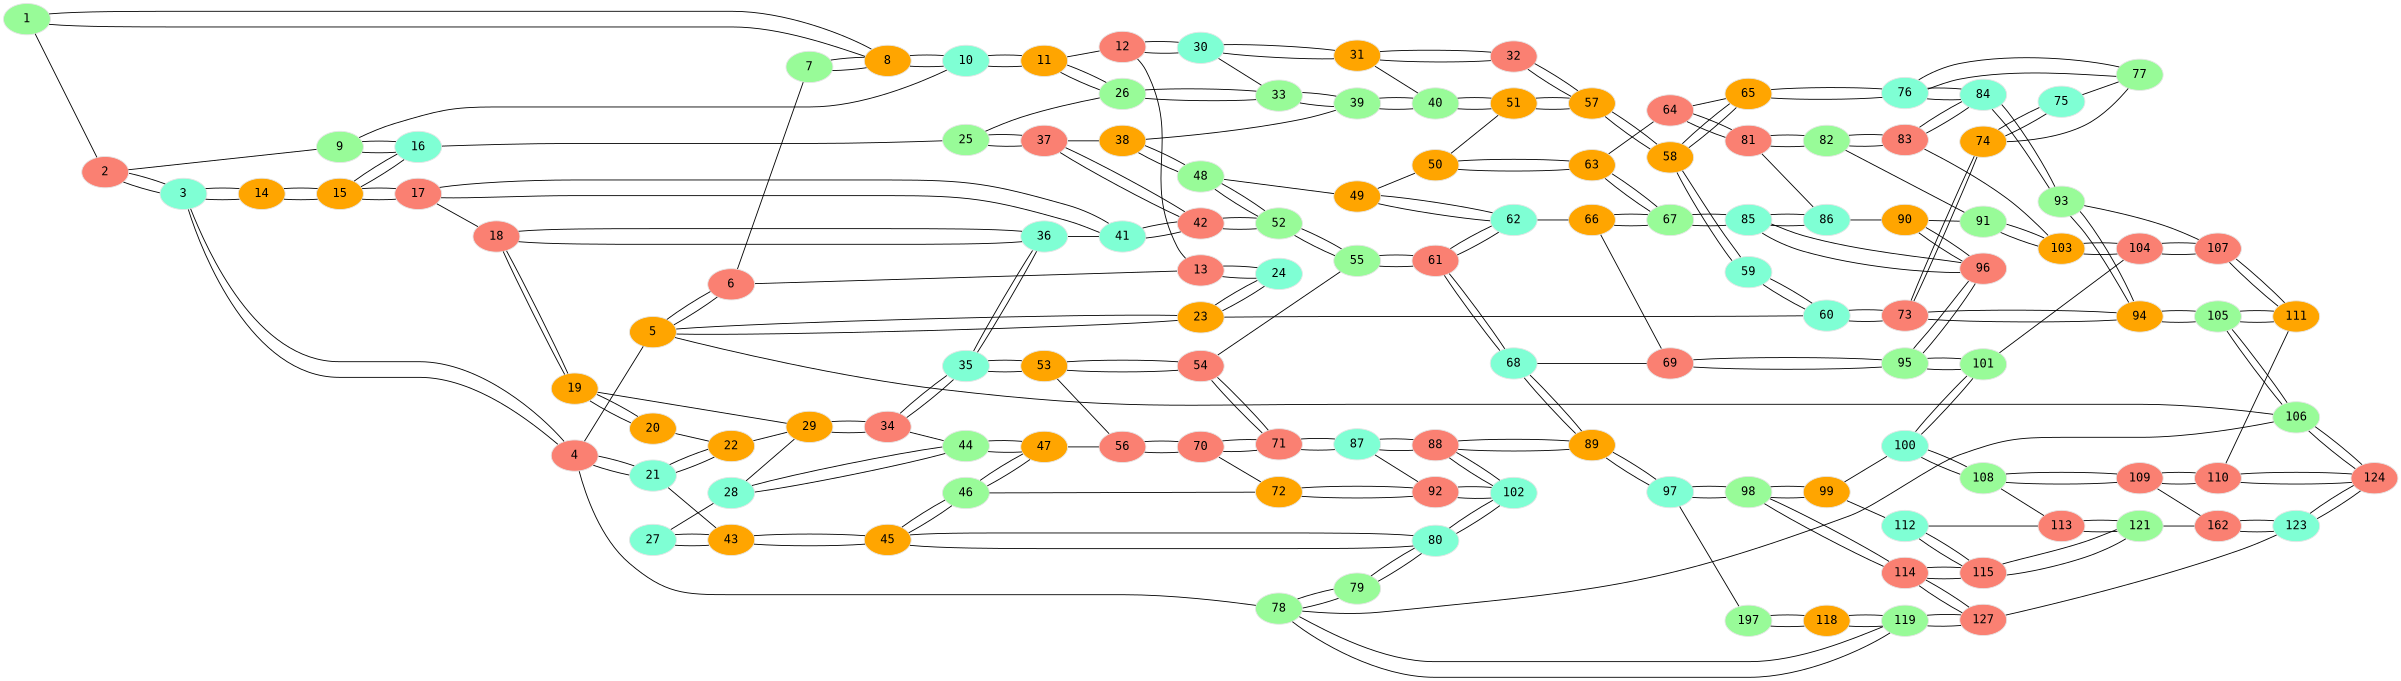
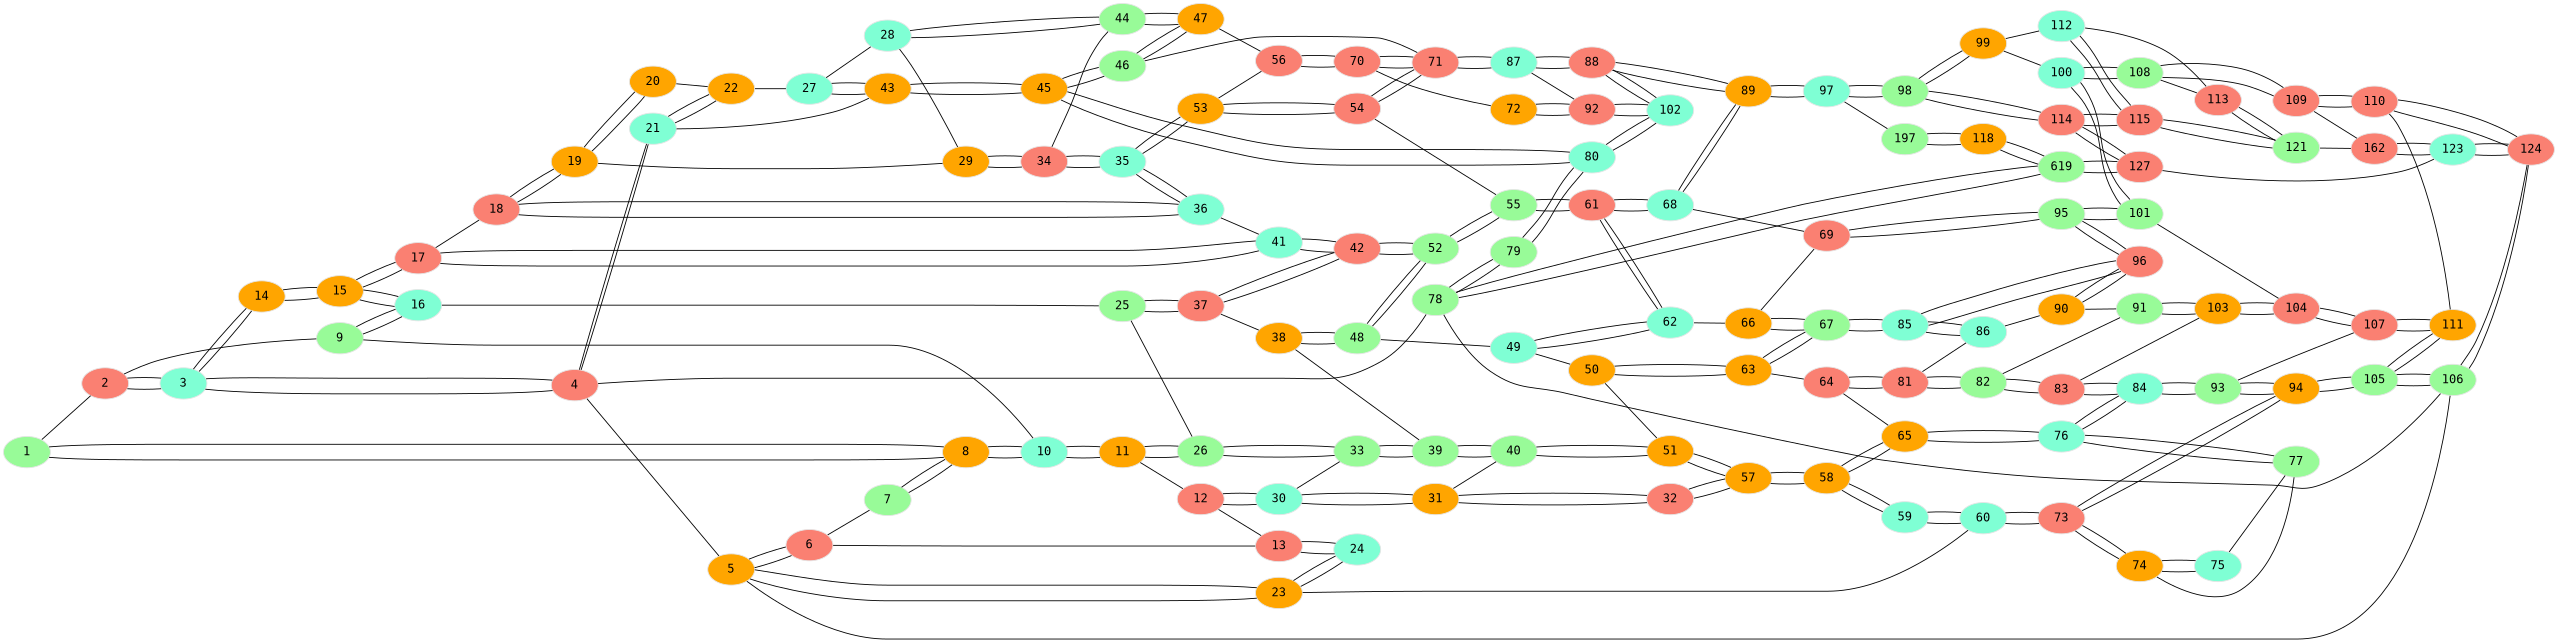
node "49": fillcolor orange -> aquamarine
edge "29" -- "22": now "27" -- "22"
edge "72" -- "46": now "71" -- "46"
node "119": label "119" -> "619"
